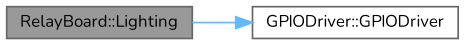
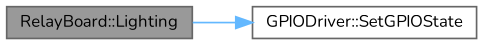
node "GPIODriver::GPIODriver": label "GPIODriver::GPIODriver" -> "GPIODriver::SetGPIOState"
